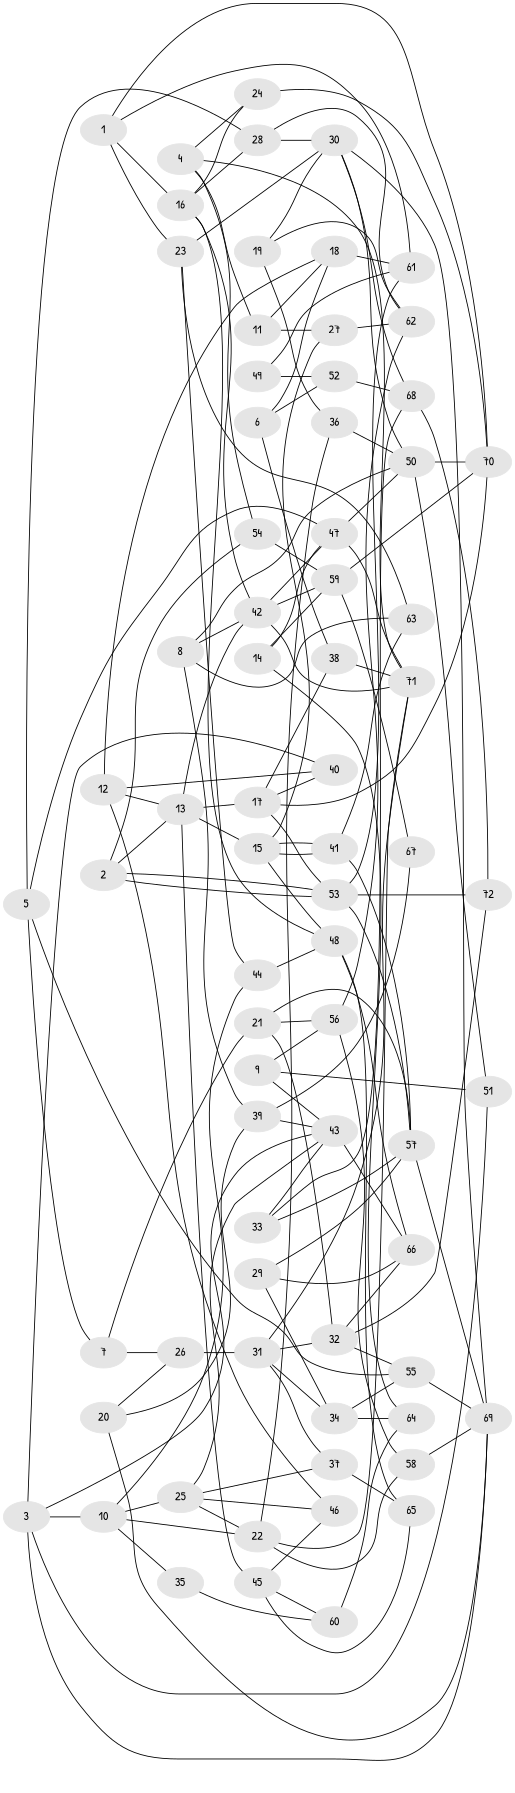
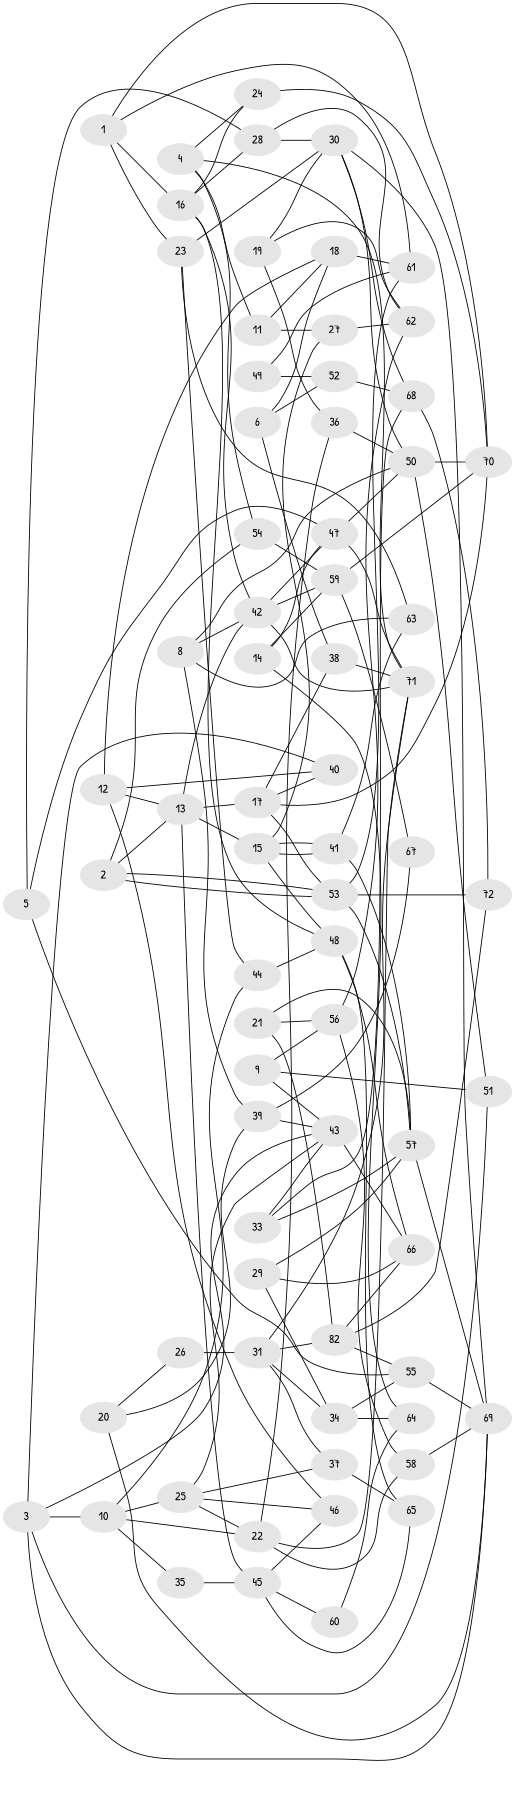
node "32": label "32" -> "82"
node "7": removed
edge "35" -- "60": now "35" -- "45"
